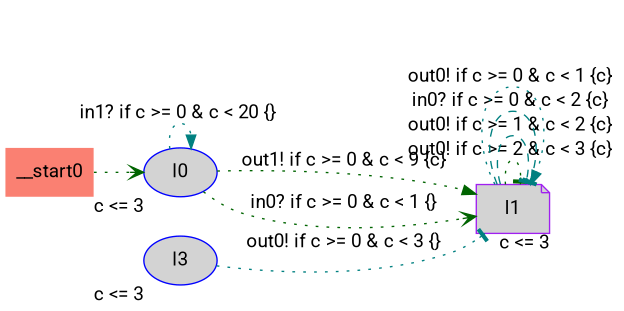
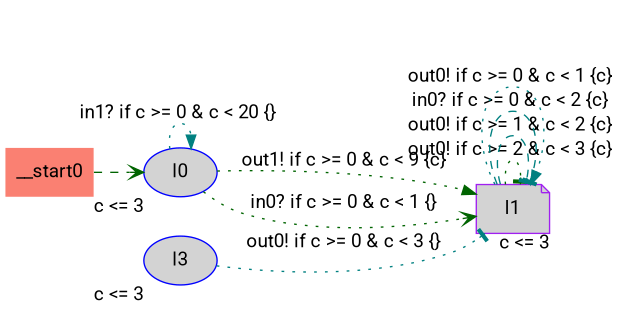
edge "__start0" -> "l0 c <= 3": style dotted -> dashed
